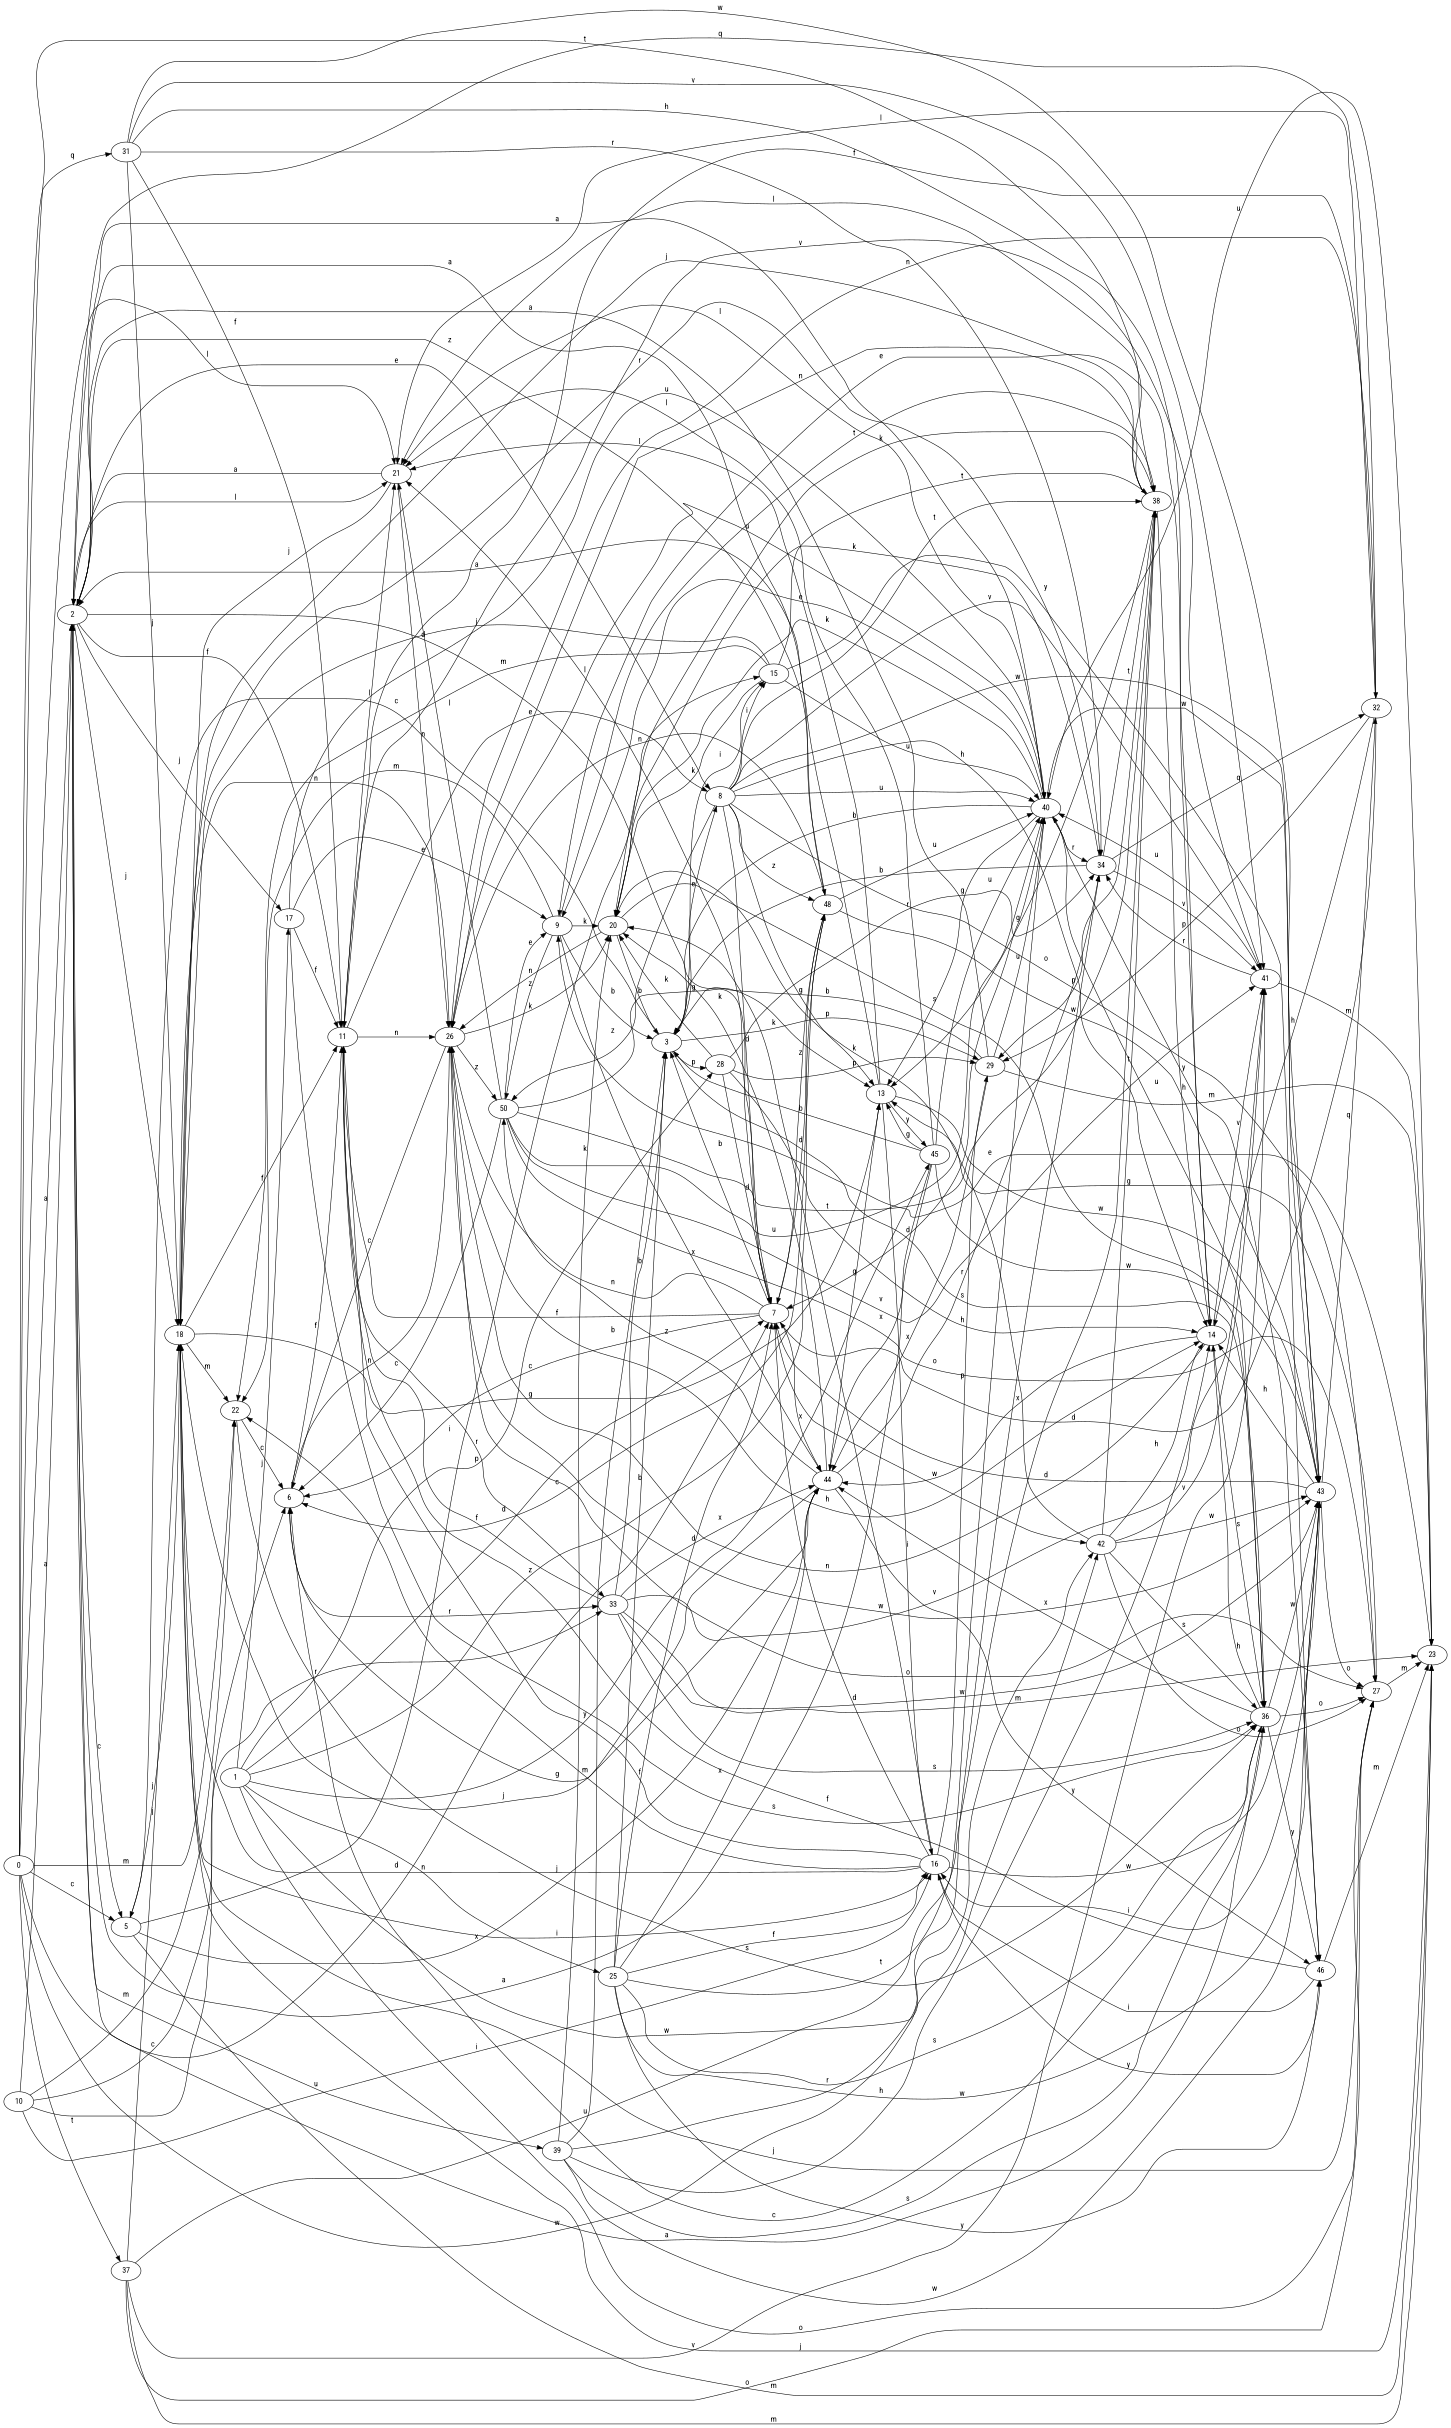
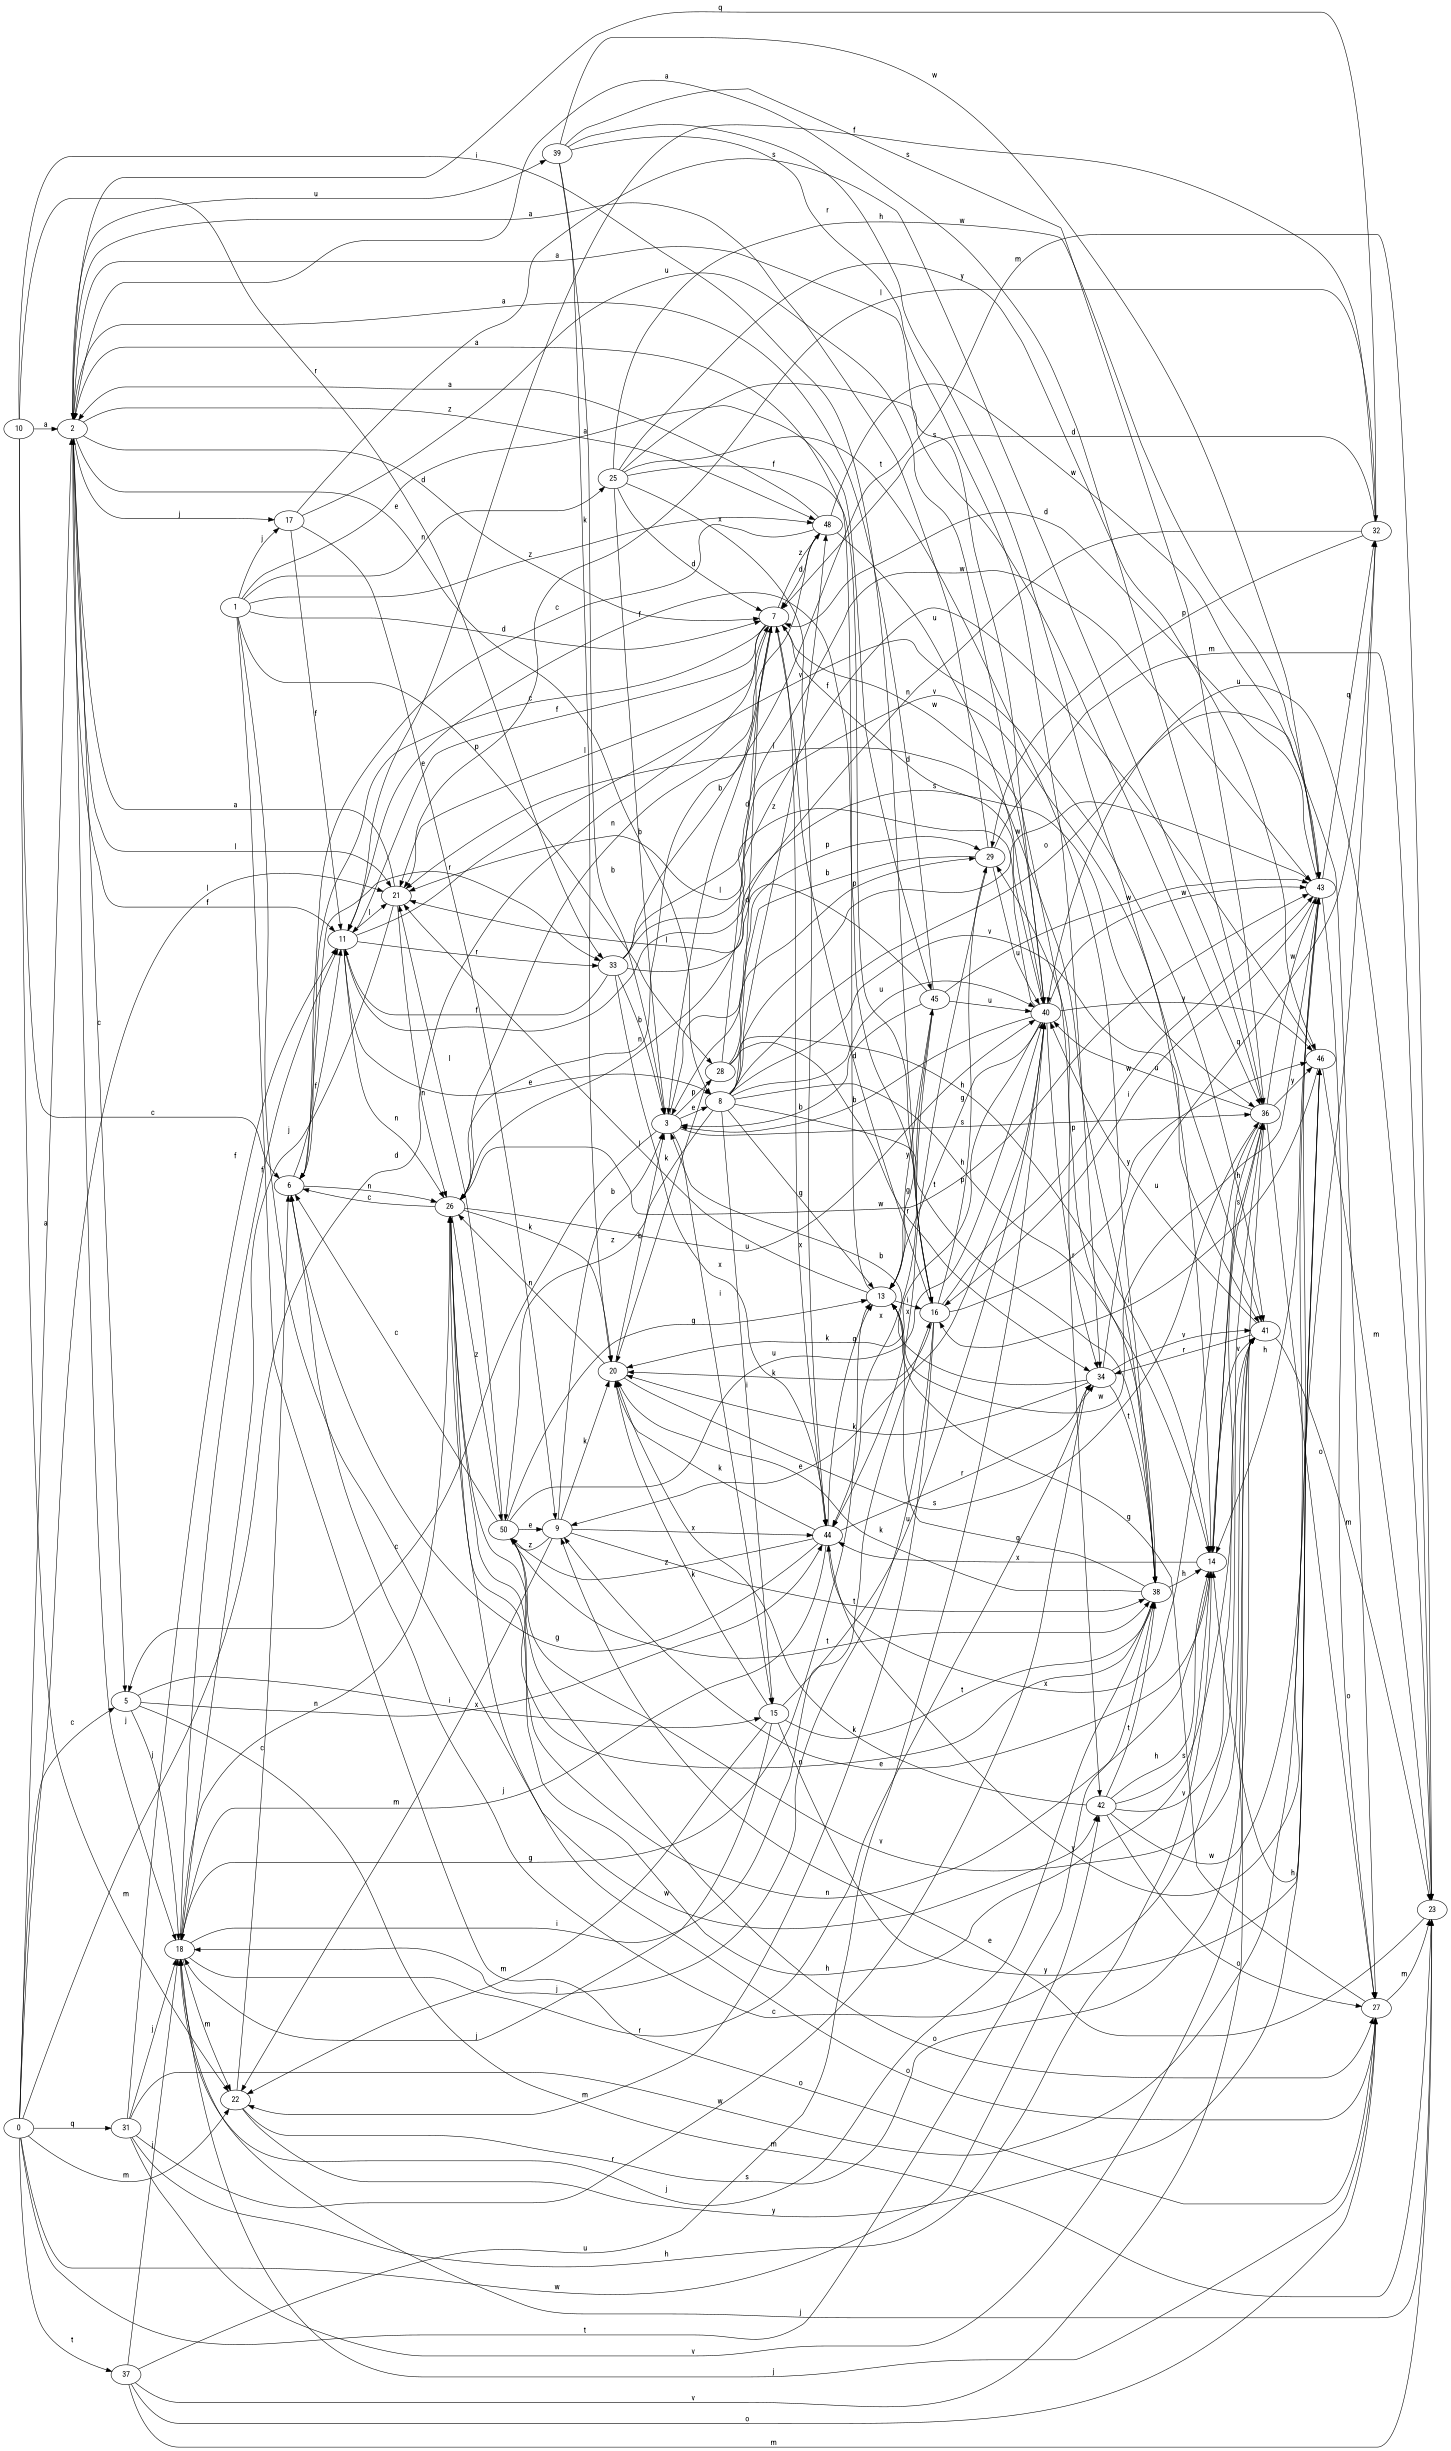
edge "1" -> "45": label "y" -> "a"
edge "22" -> "46": added, label "y"
